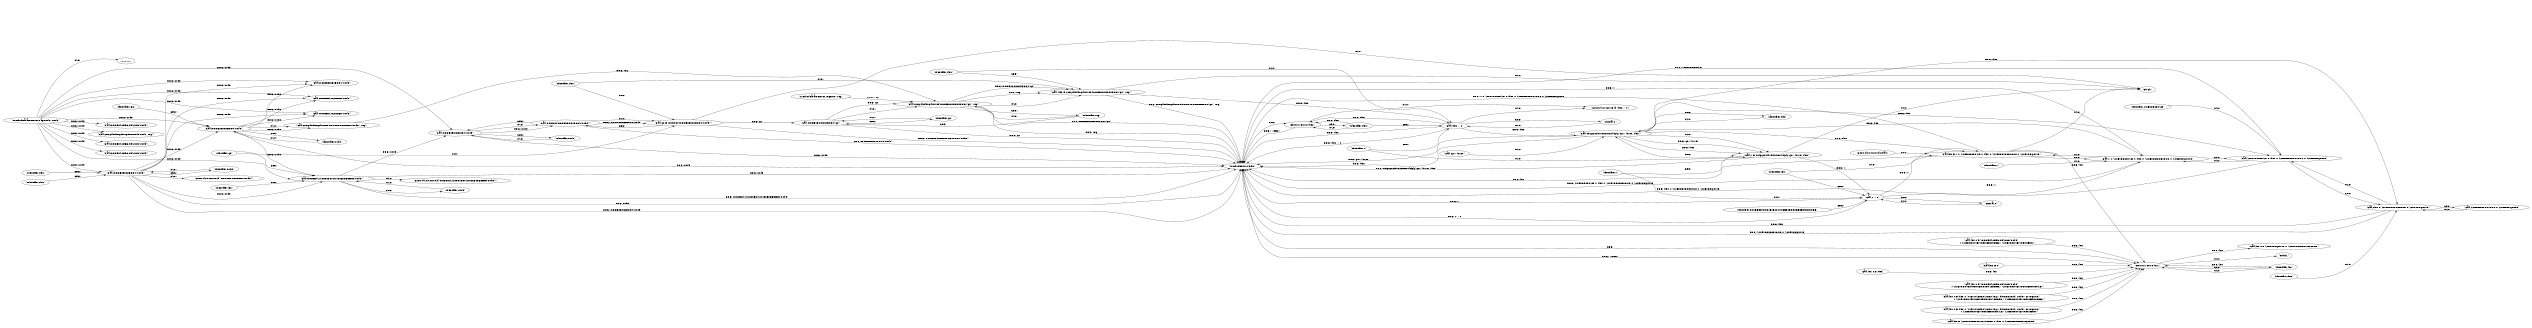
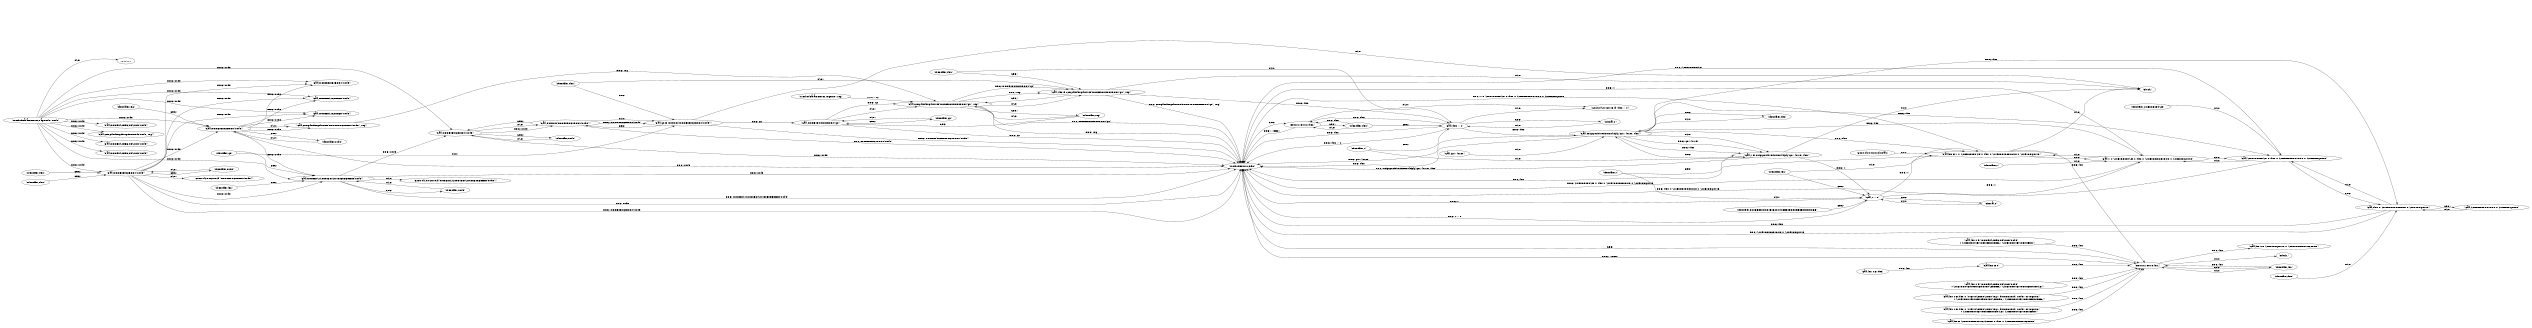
edge "(Call,tlen = compile_length_tree(NODE_QUANT_BODY(qn), reg))" -> "(Call,compile_length_tree(NODE_QUANT_BODY(qn), reg))": added, label "CFG:"
edge "(Call,len += tlen)" -> "(Return,return len;)": now "(Call,len += tlen)" -> "(Call,len = 0)"
